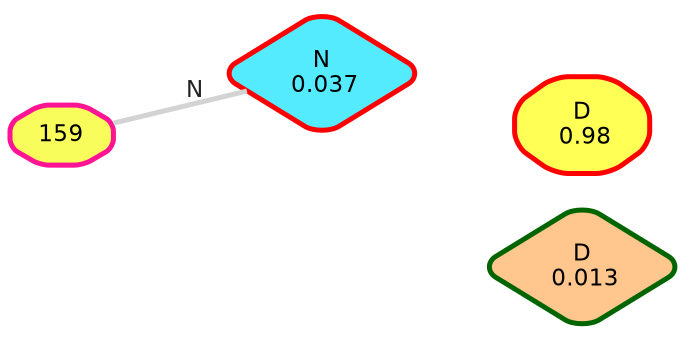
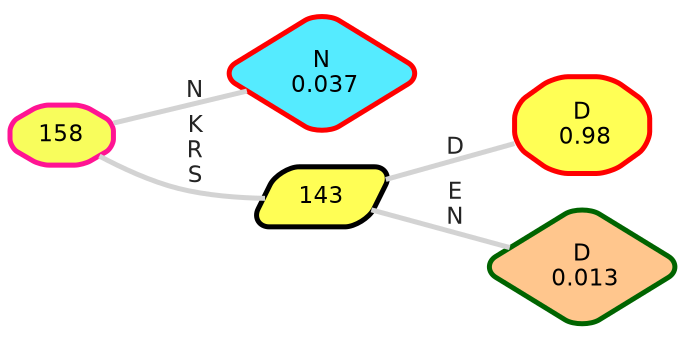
node "159": label "159" -> "158"
node "143": added
